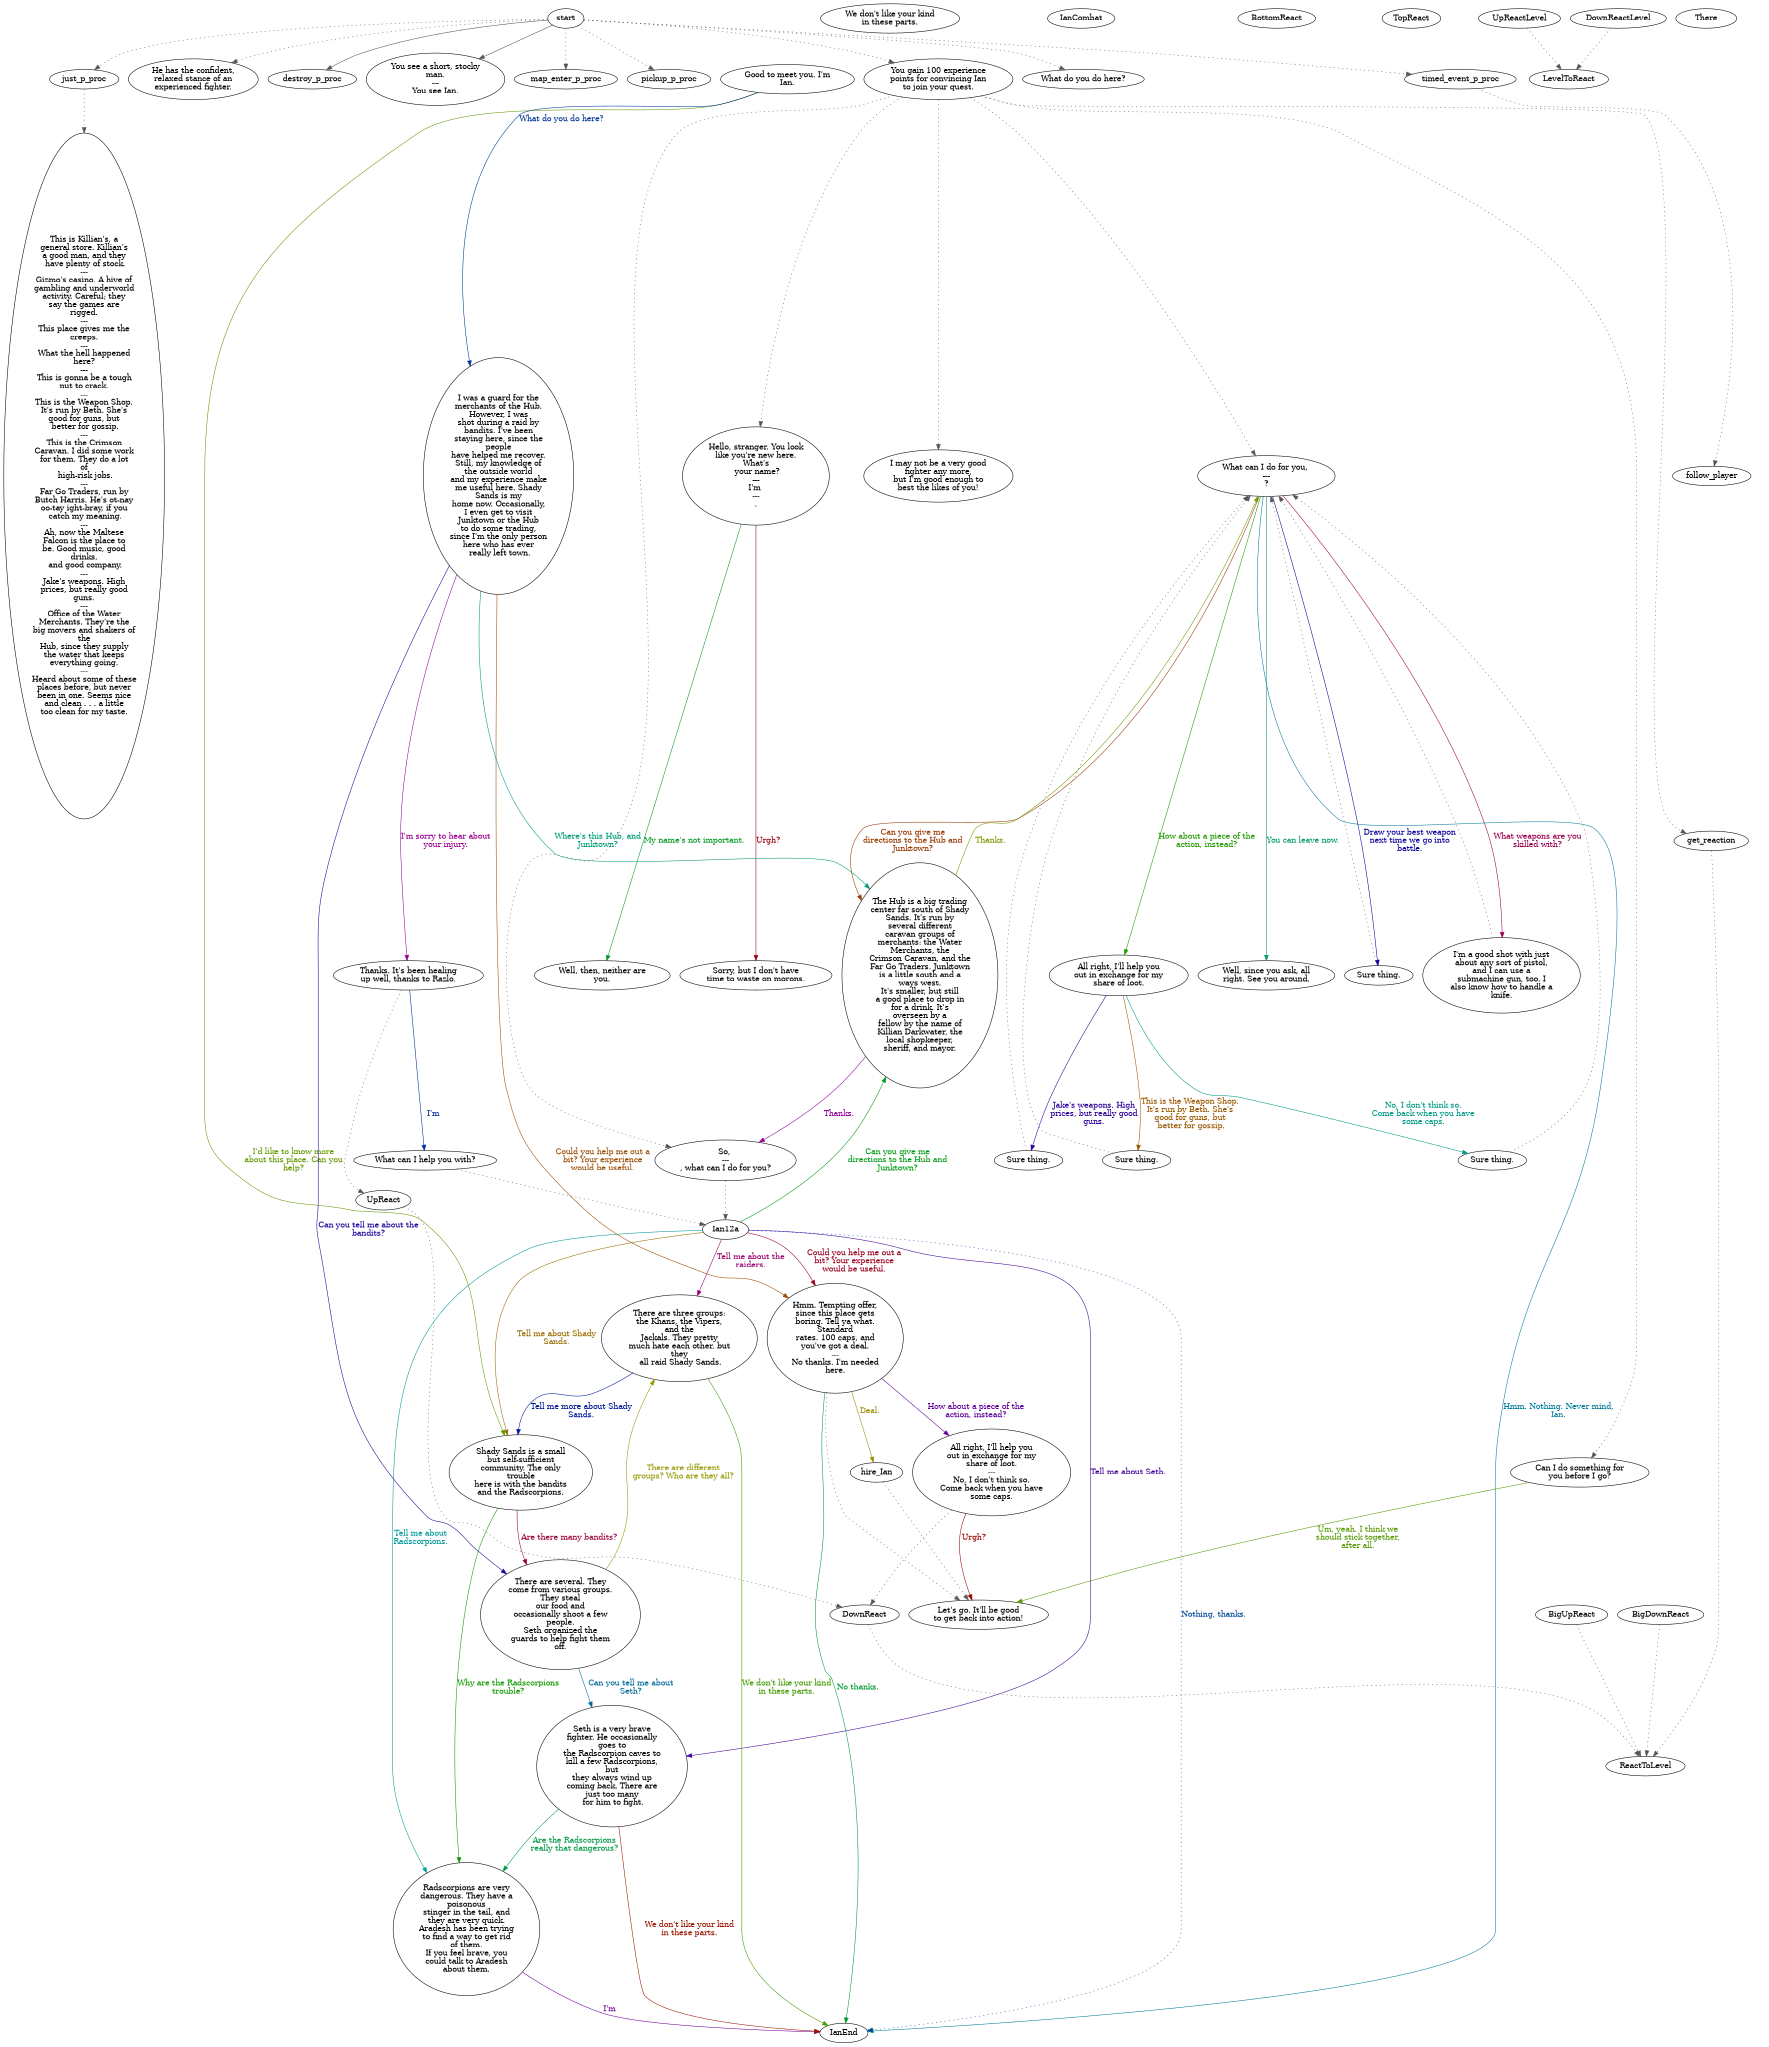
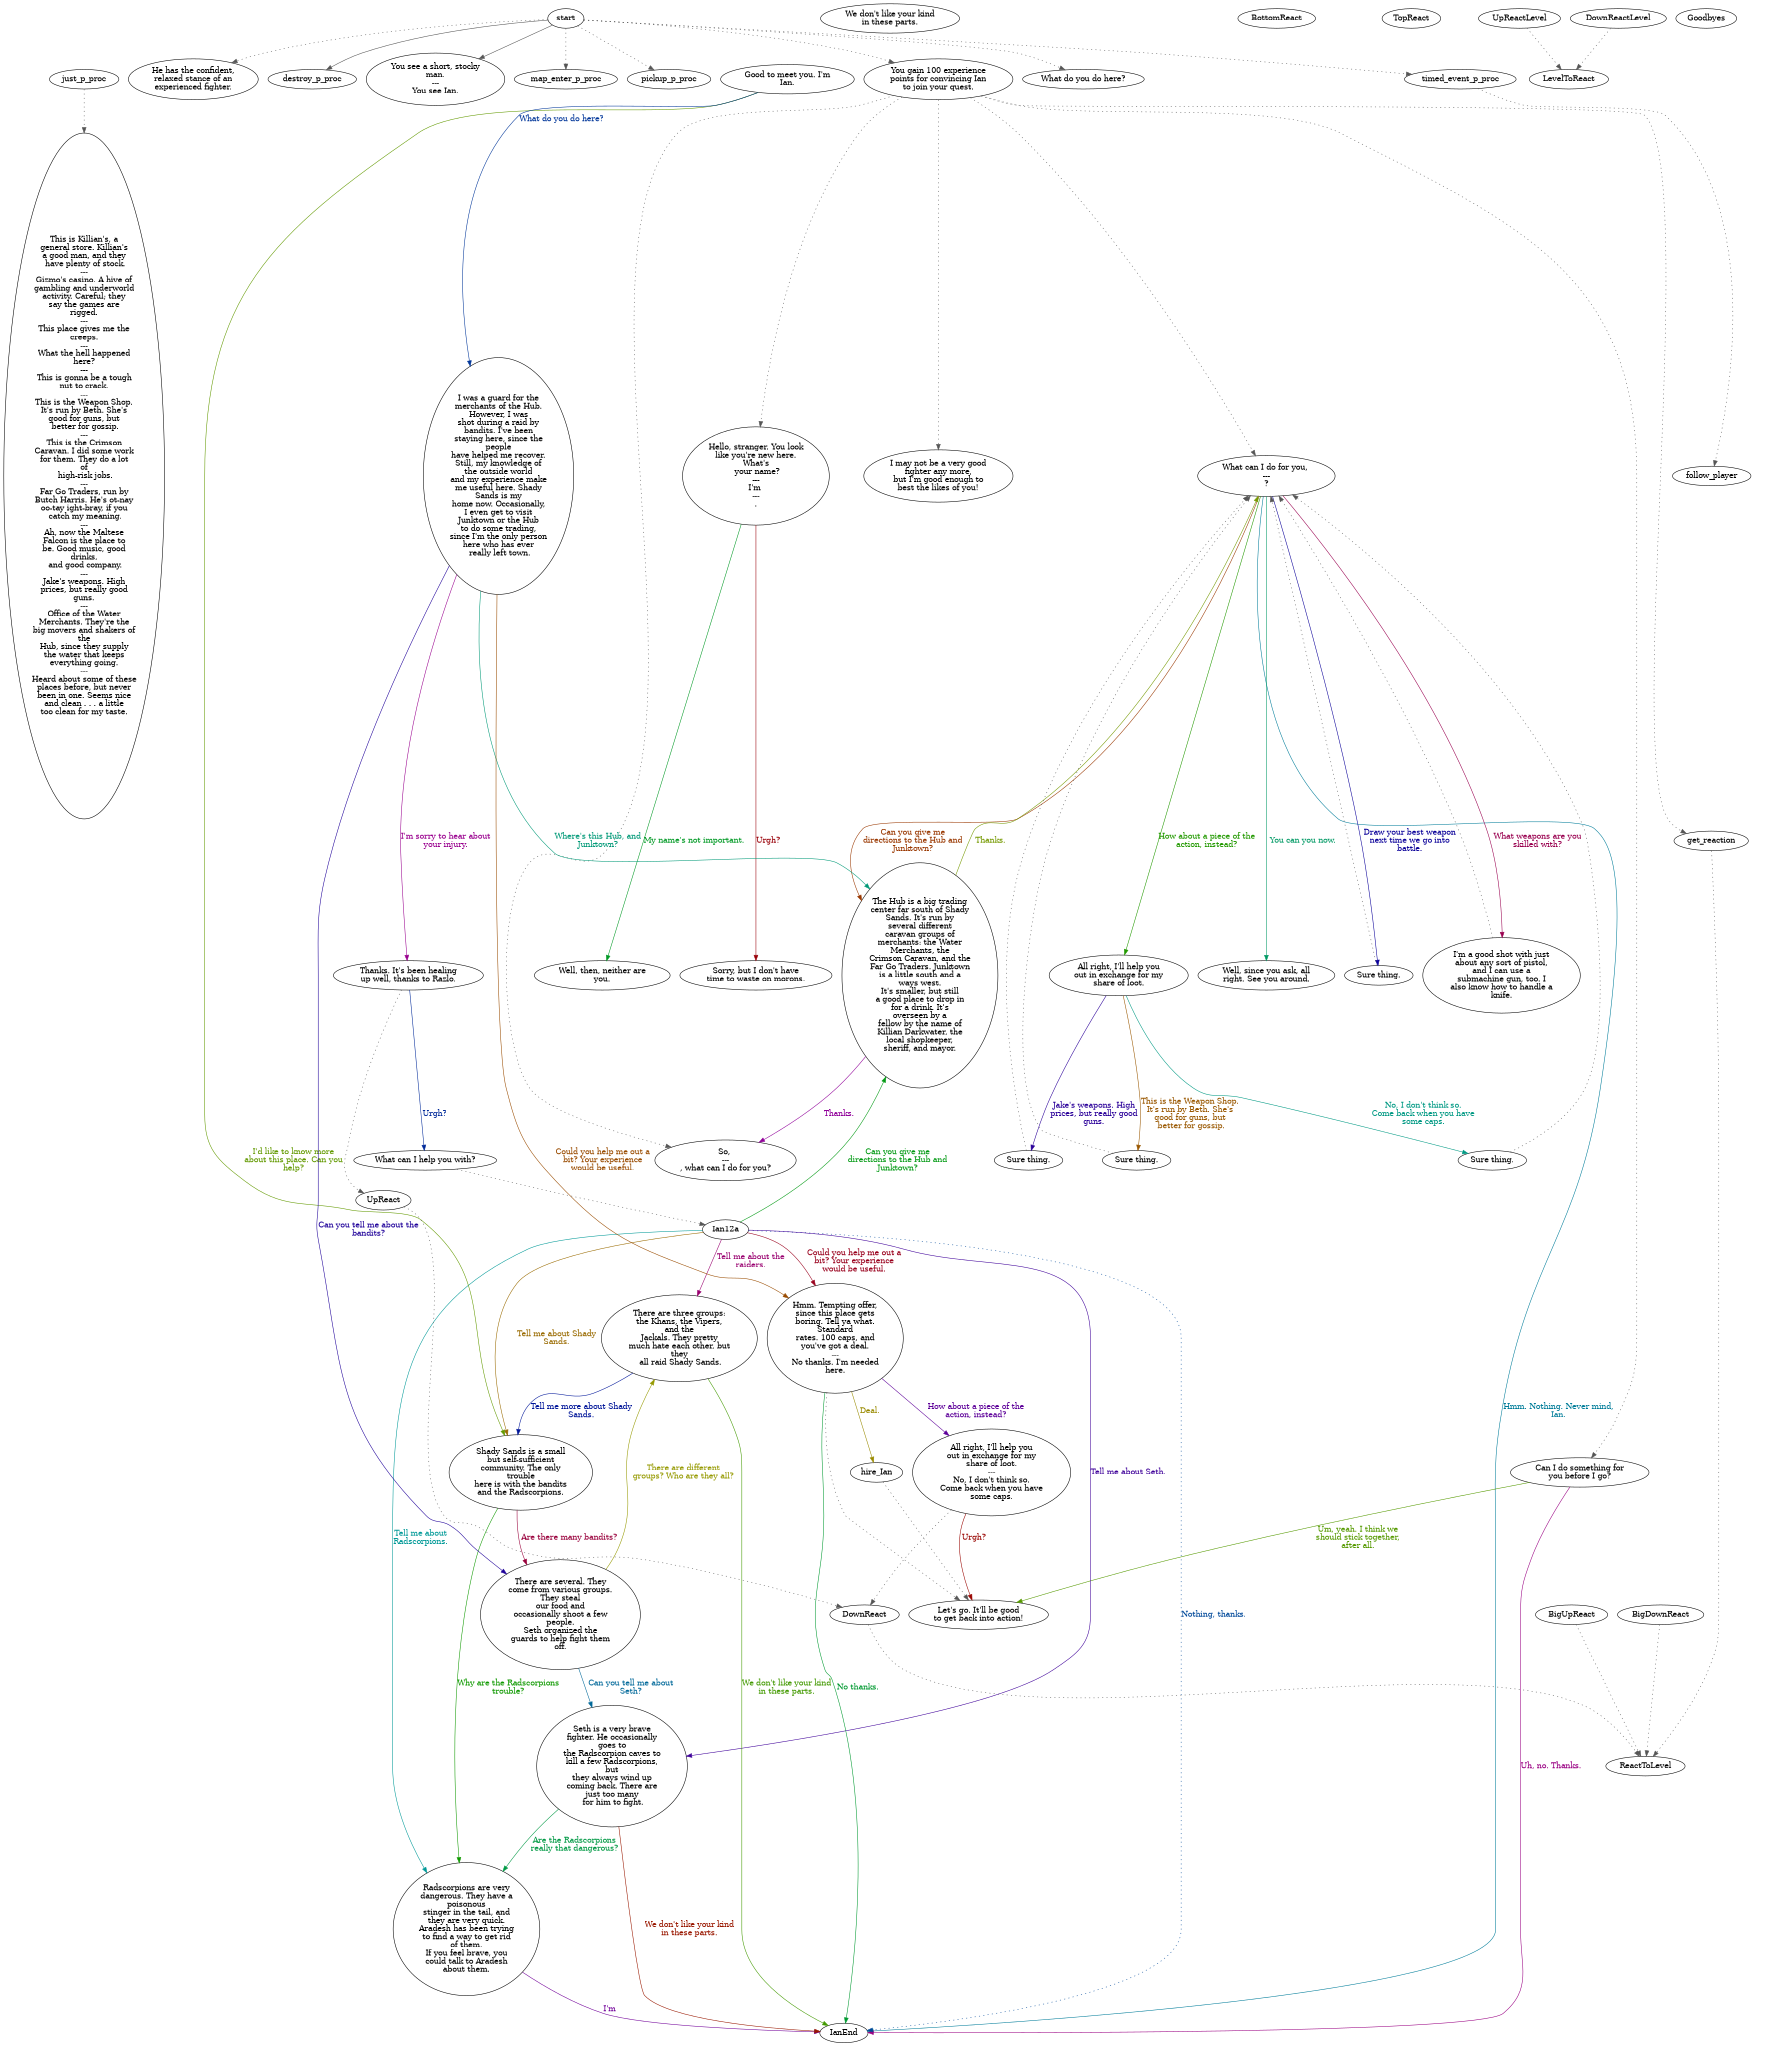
node "IanCombat": removed
node "There": label "There" -> "Goodbyes"
edge "start" -> "just_p_proc": removed
edge "What can I do for you, --- ?" -> "Well, since you ask, all right. See you around.": label "You can leave now." -> "You can you now."
edge "Thanks. It's been healing up well, thanks to Razlo." -> "What can I help you with?": label "I'm " -> "Urgh?"
edge "So, --- , what can I do for you?" -> "Ian12a": removed
edge "Can I do something for you before I go?" -> "IanEnd": added, label "Uh, no. Thanks."
